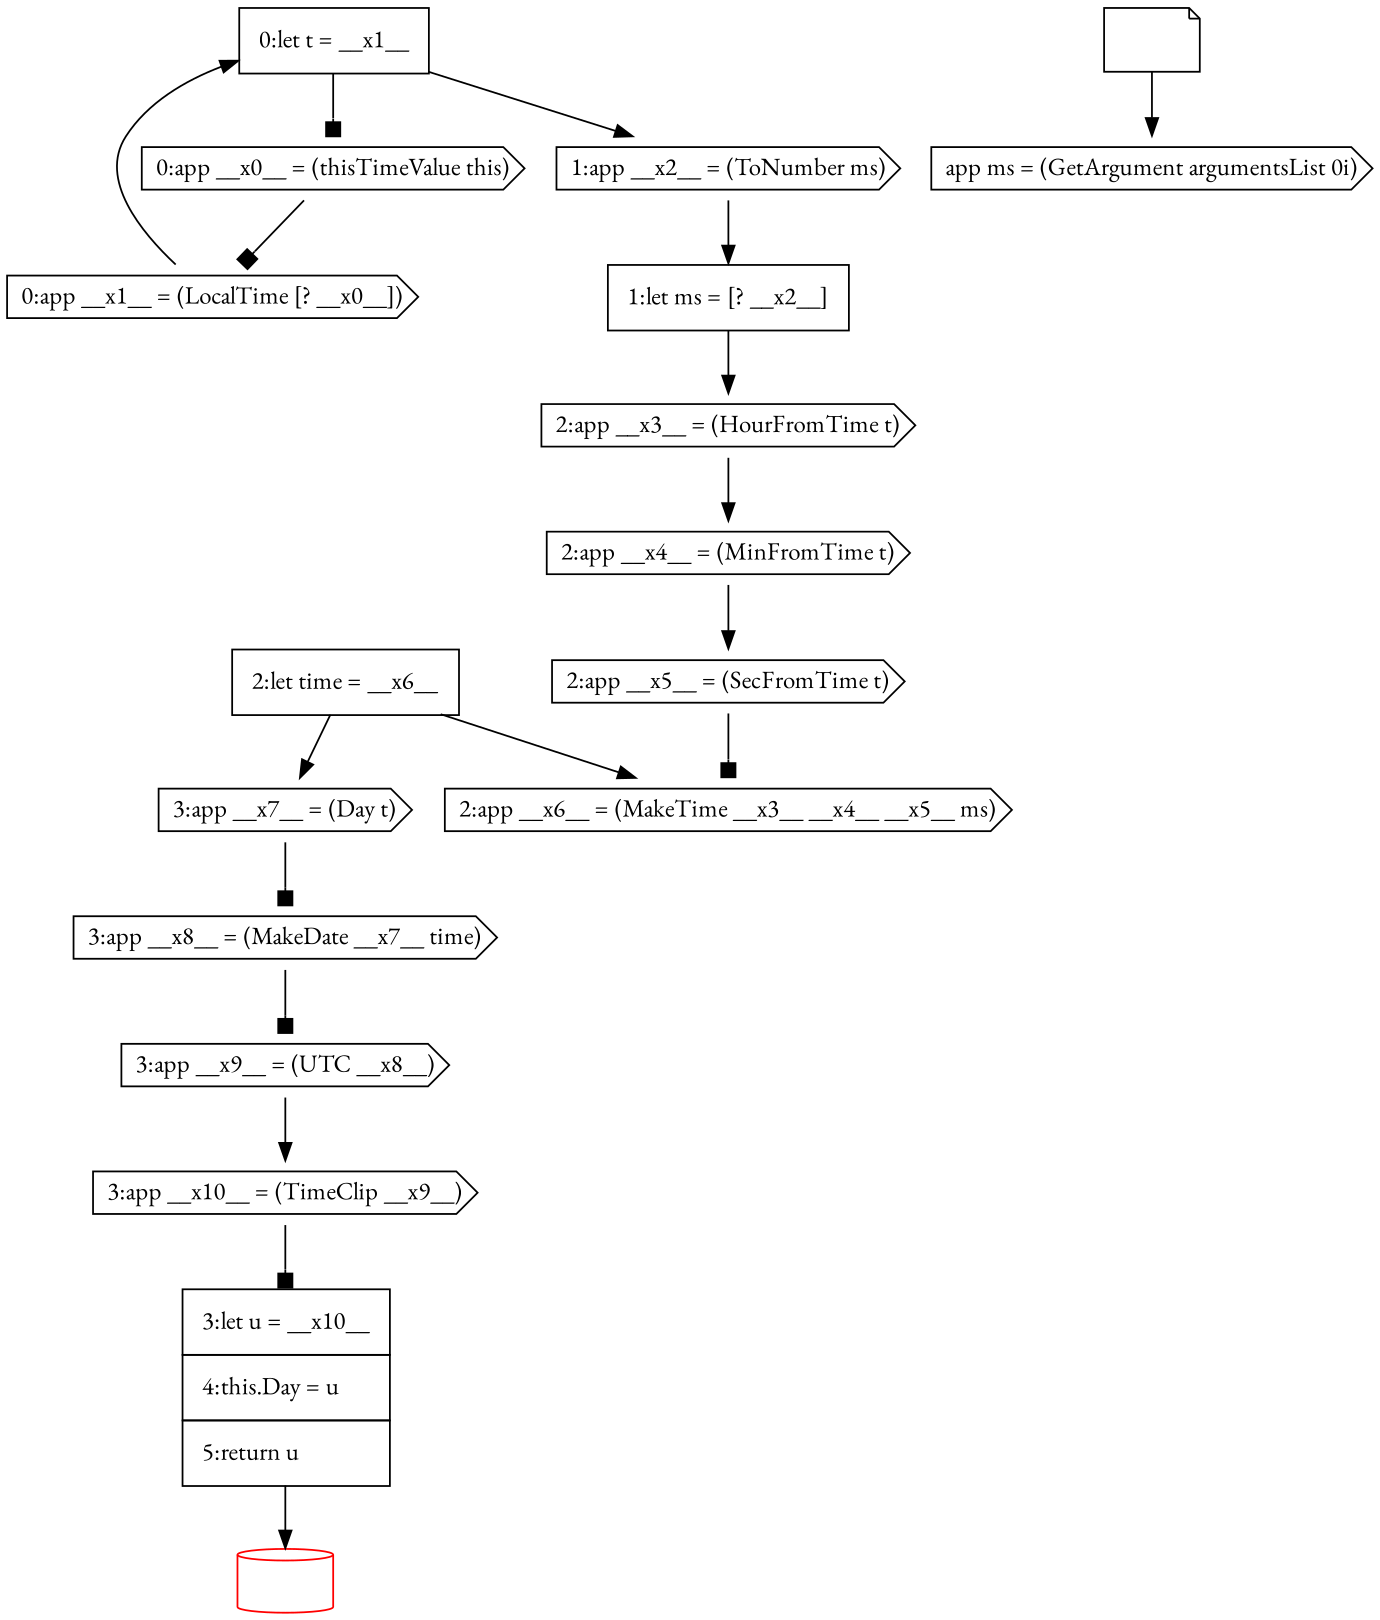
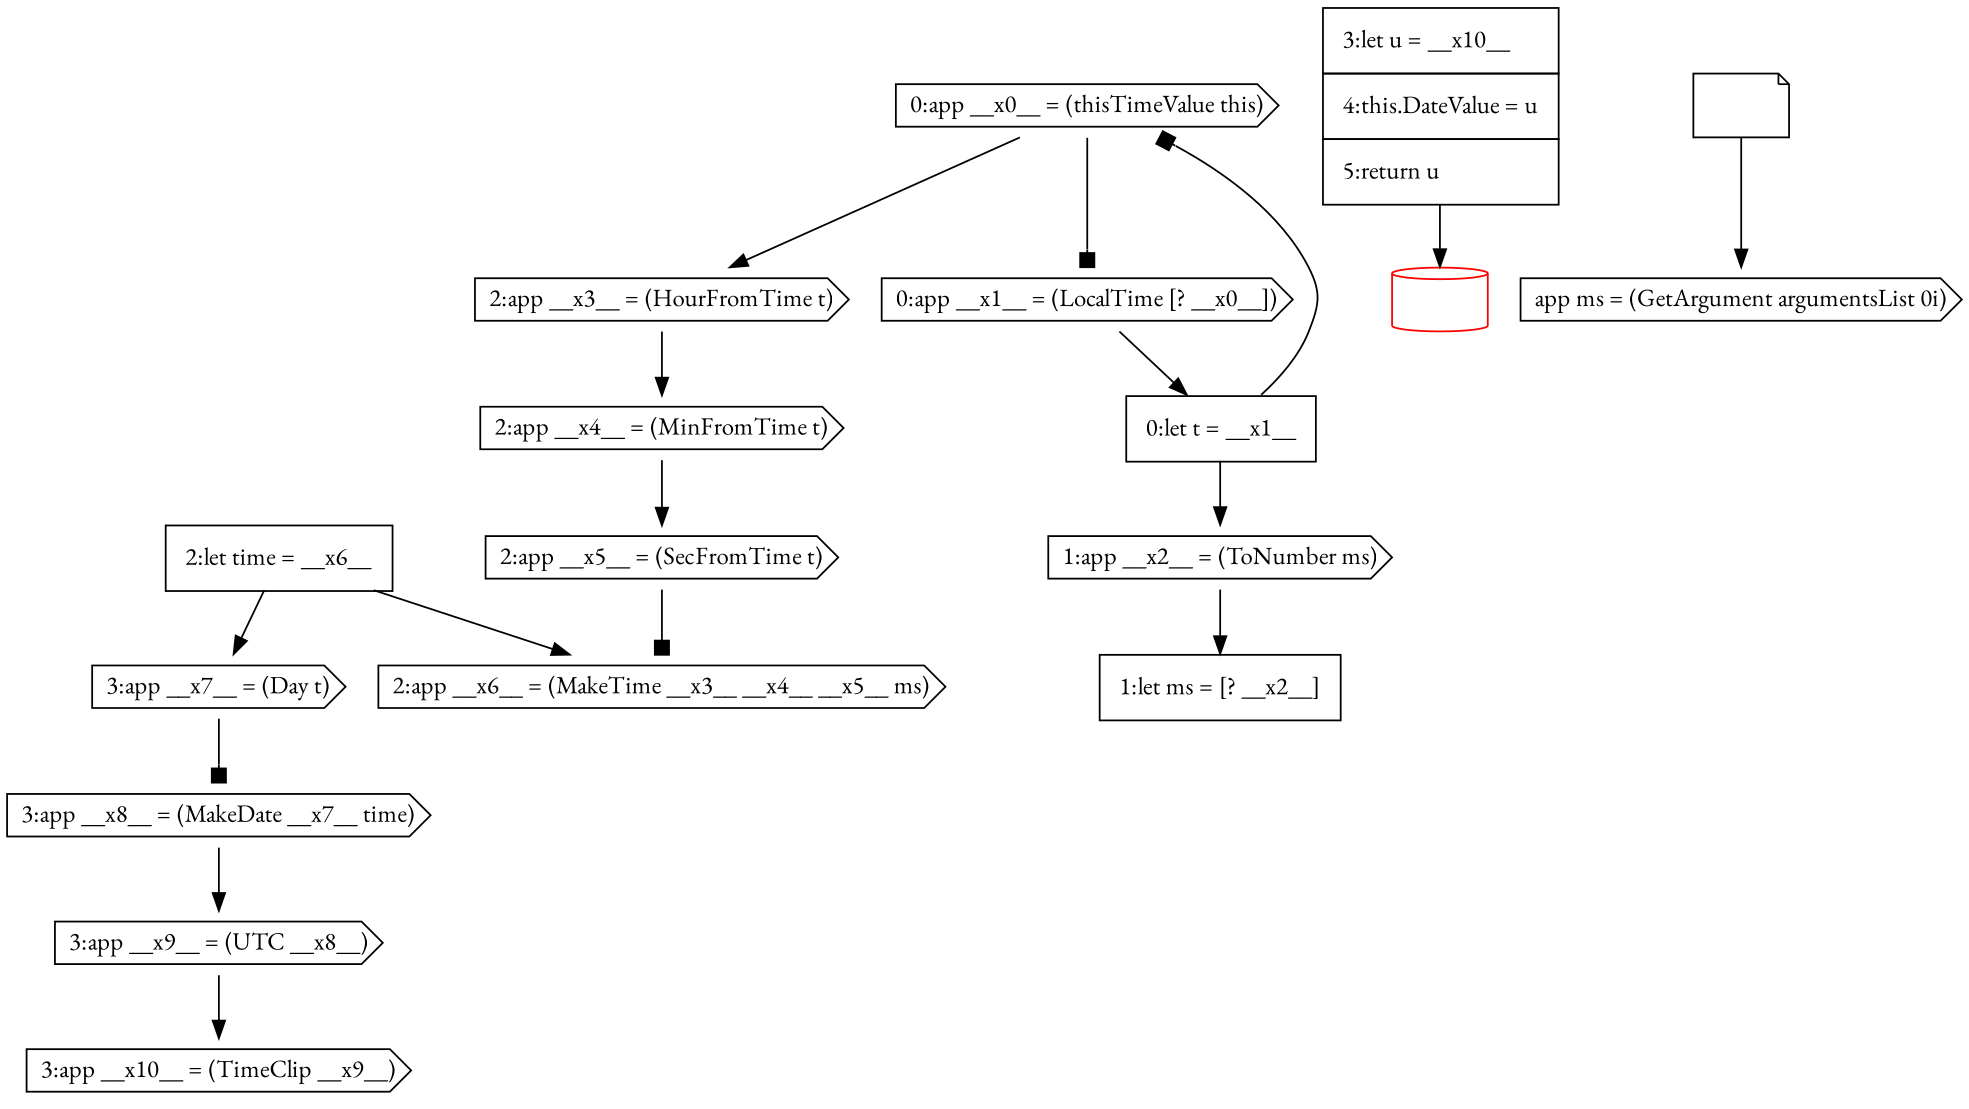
edge "1:let ms = [? __x2__]" -> "2:app __x3__ = (HourFromTime t)": now "0:app __x0__ = (thisTimeValue this)" -> "2:app __x3__ = (HourFromTime t)"
edge "3:app __x8__ = (MakeDate __x7__ time)" -> "3:app __x9__ = (UTC __x8__)": arrowhead box -> normal
edge "3:app __x10__ = (TimeClip __x9__)" -> "3:let u = __x10__": removed
node "3:let u = __x10__": text "4:this.Day = u" -> "4:this.DateValue = u"
